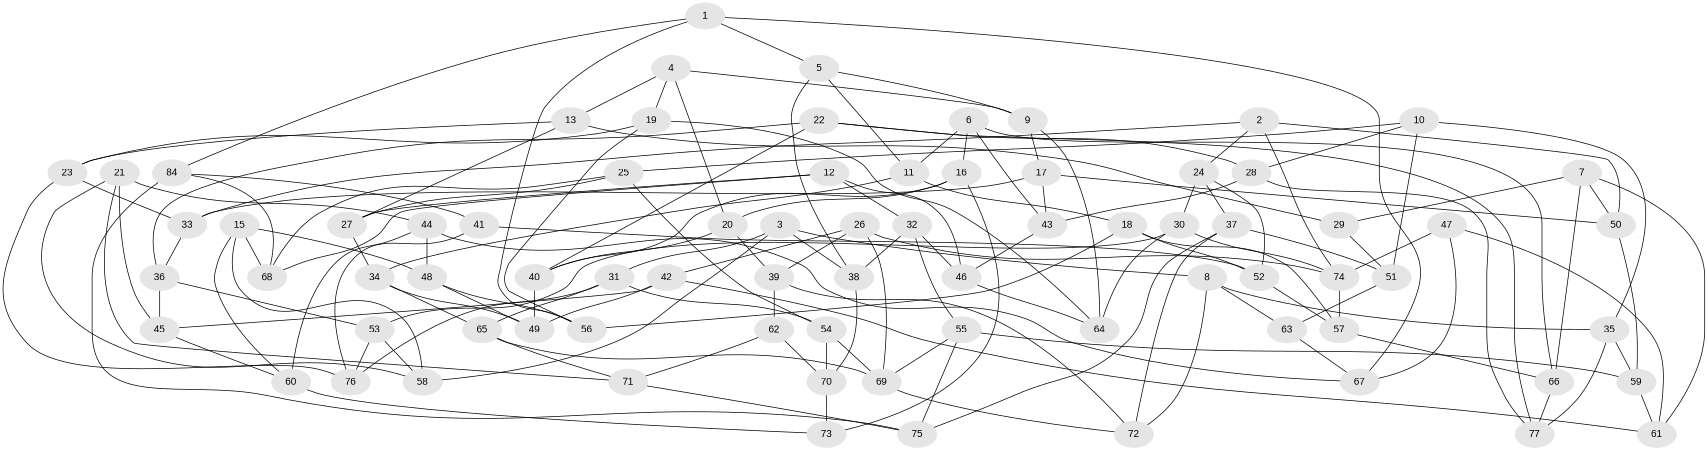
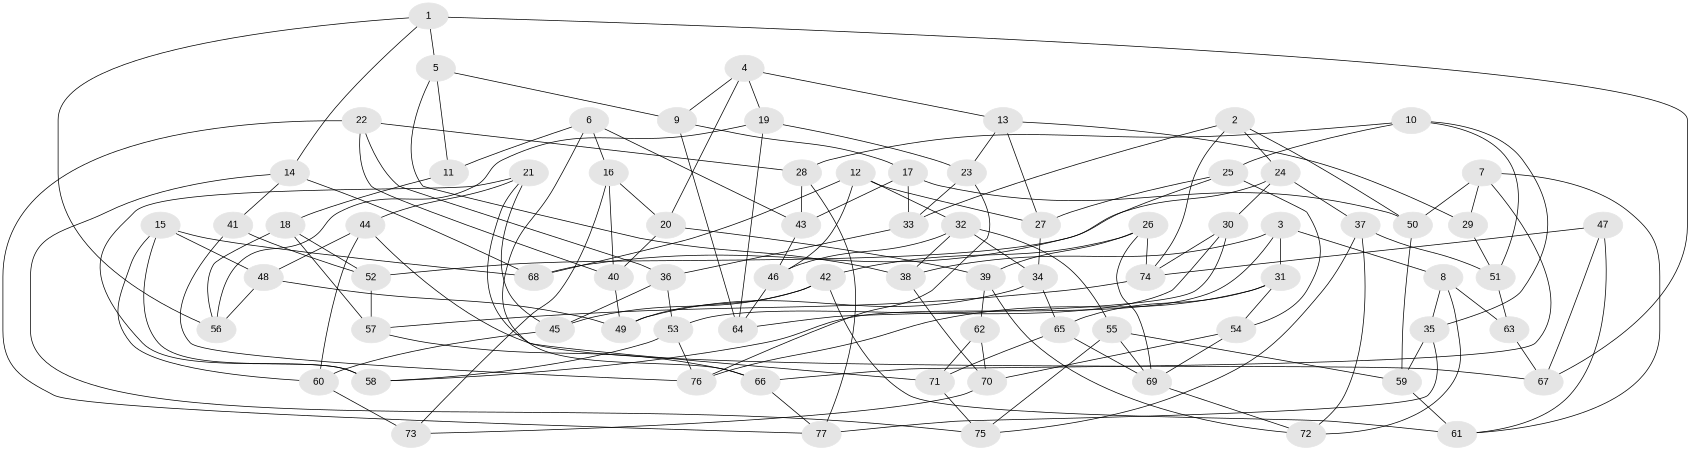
node "84": label "84" -> "14"
edge "11" -- "34": now "32" -- "34"
